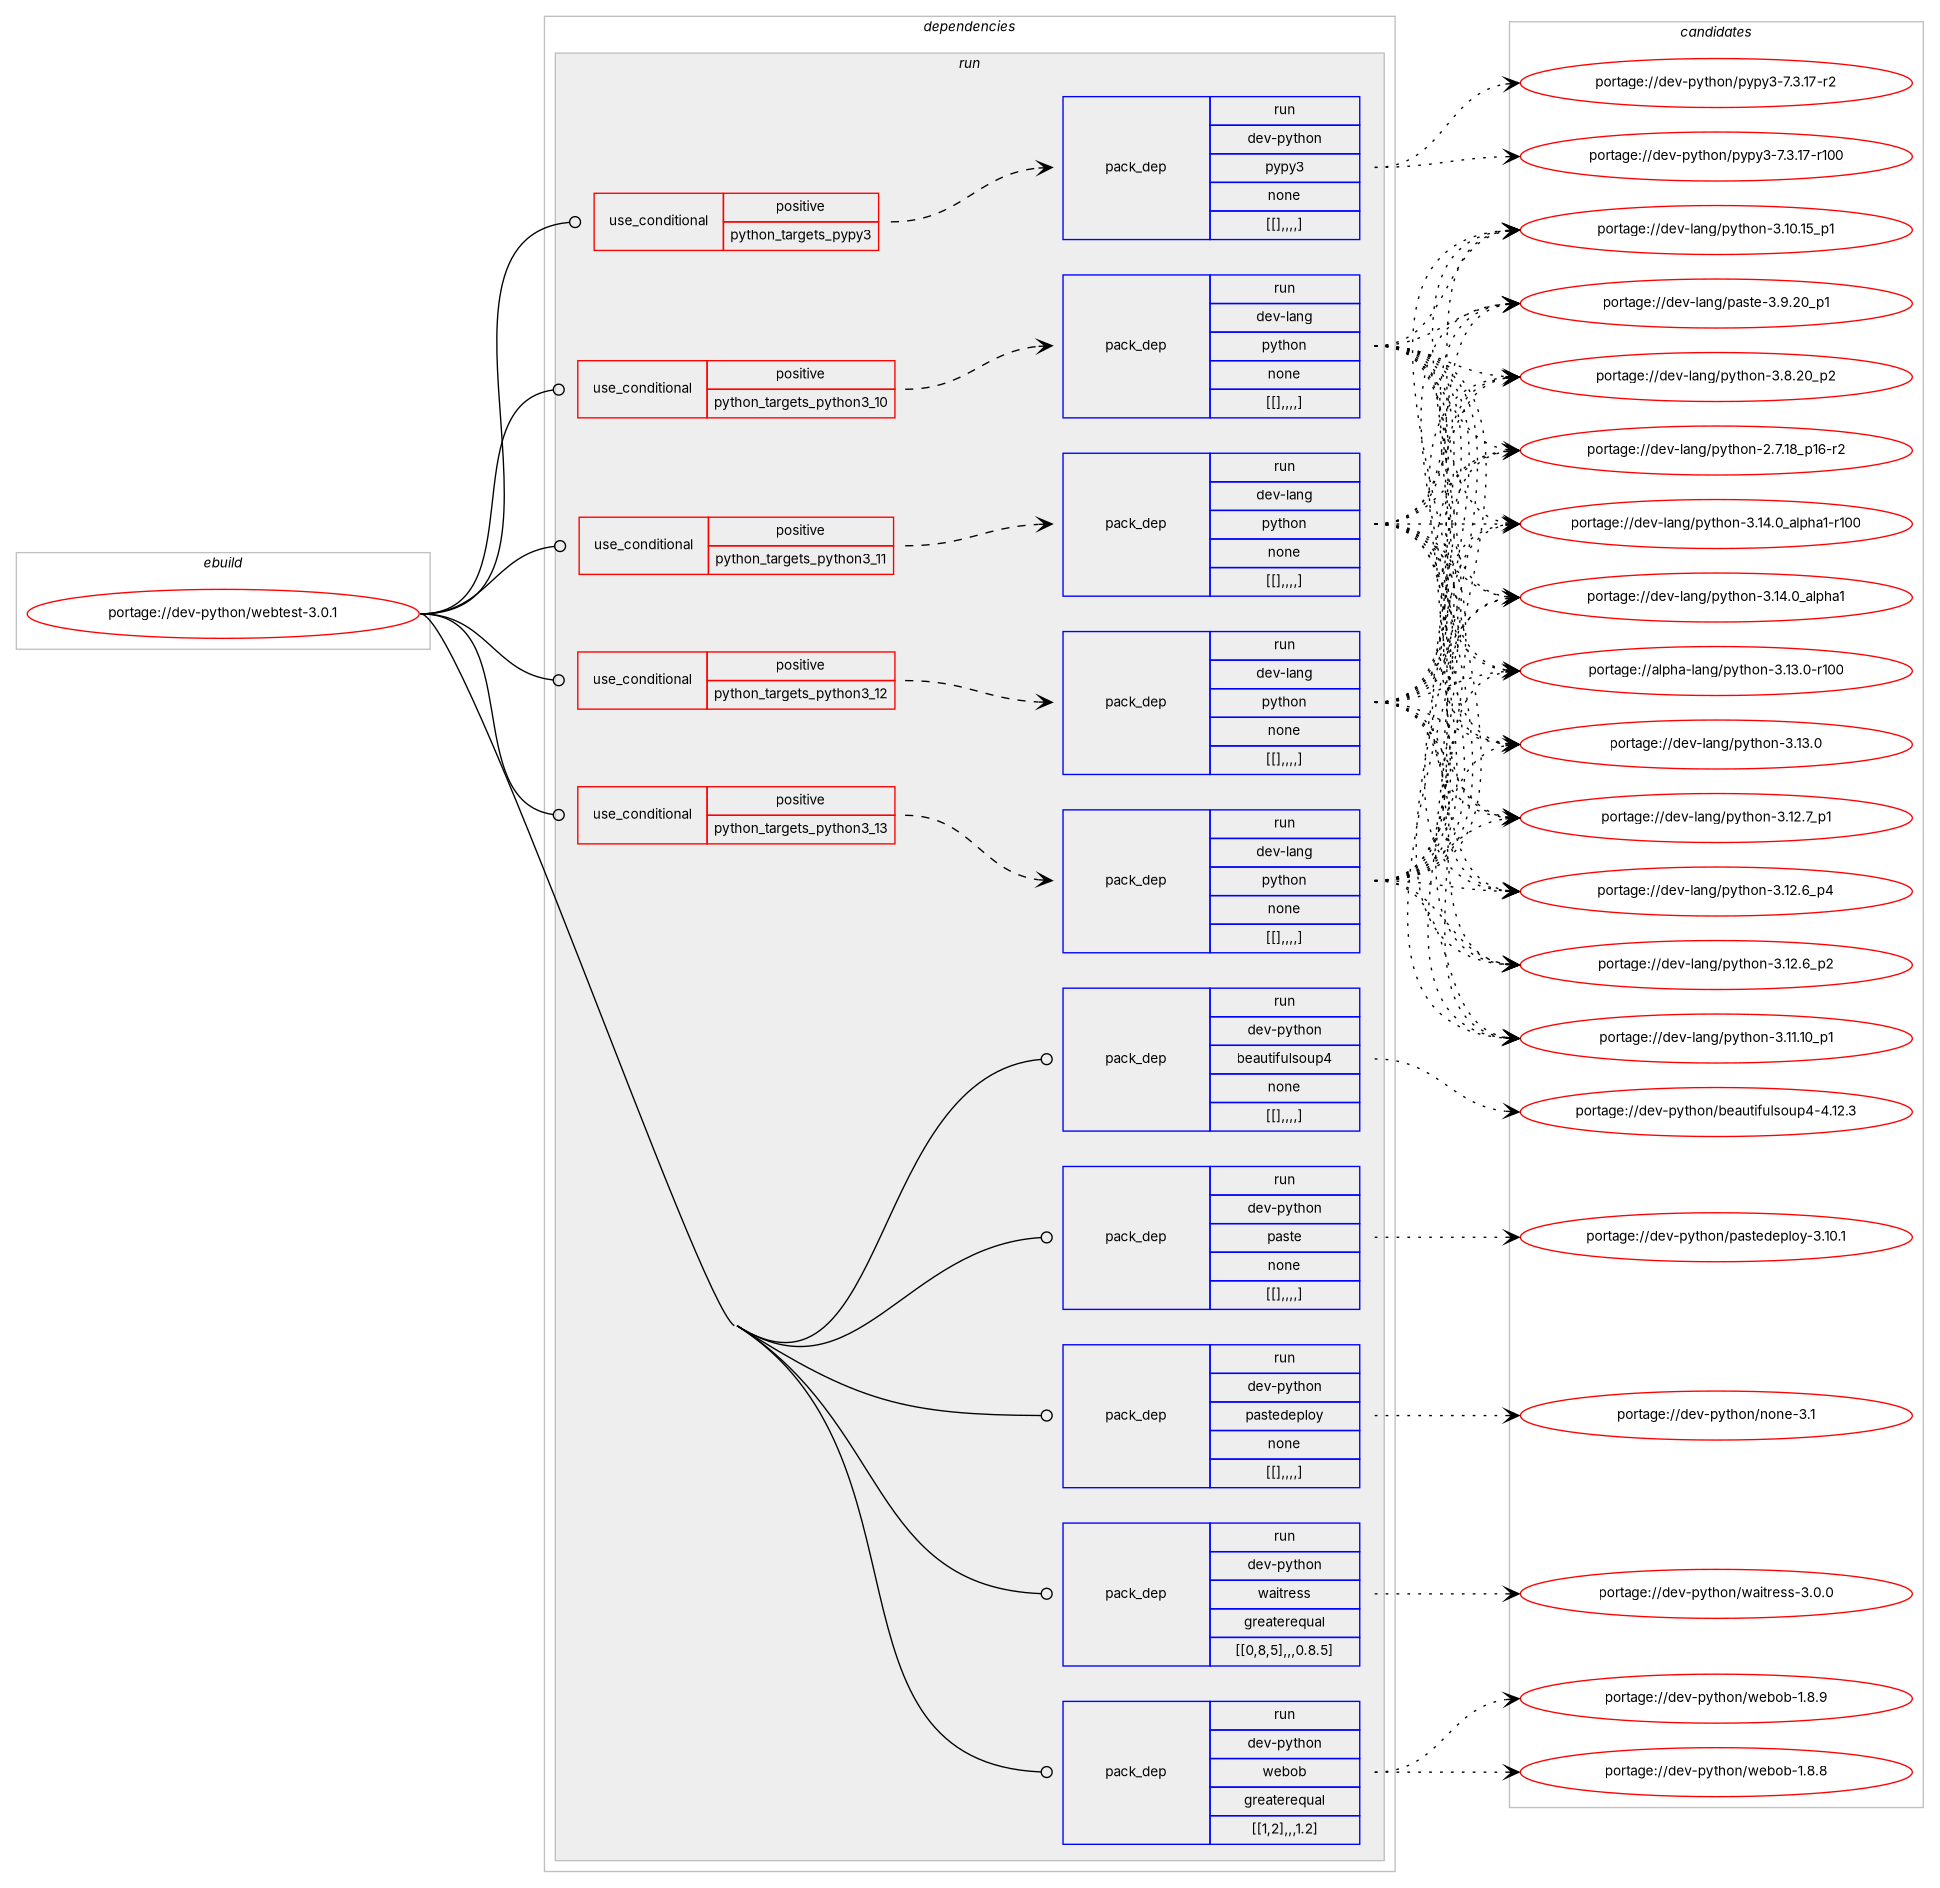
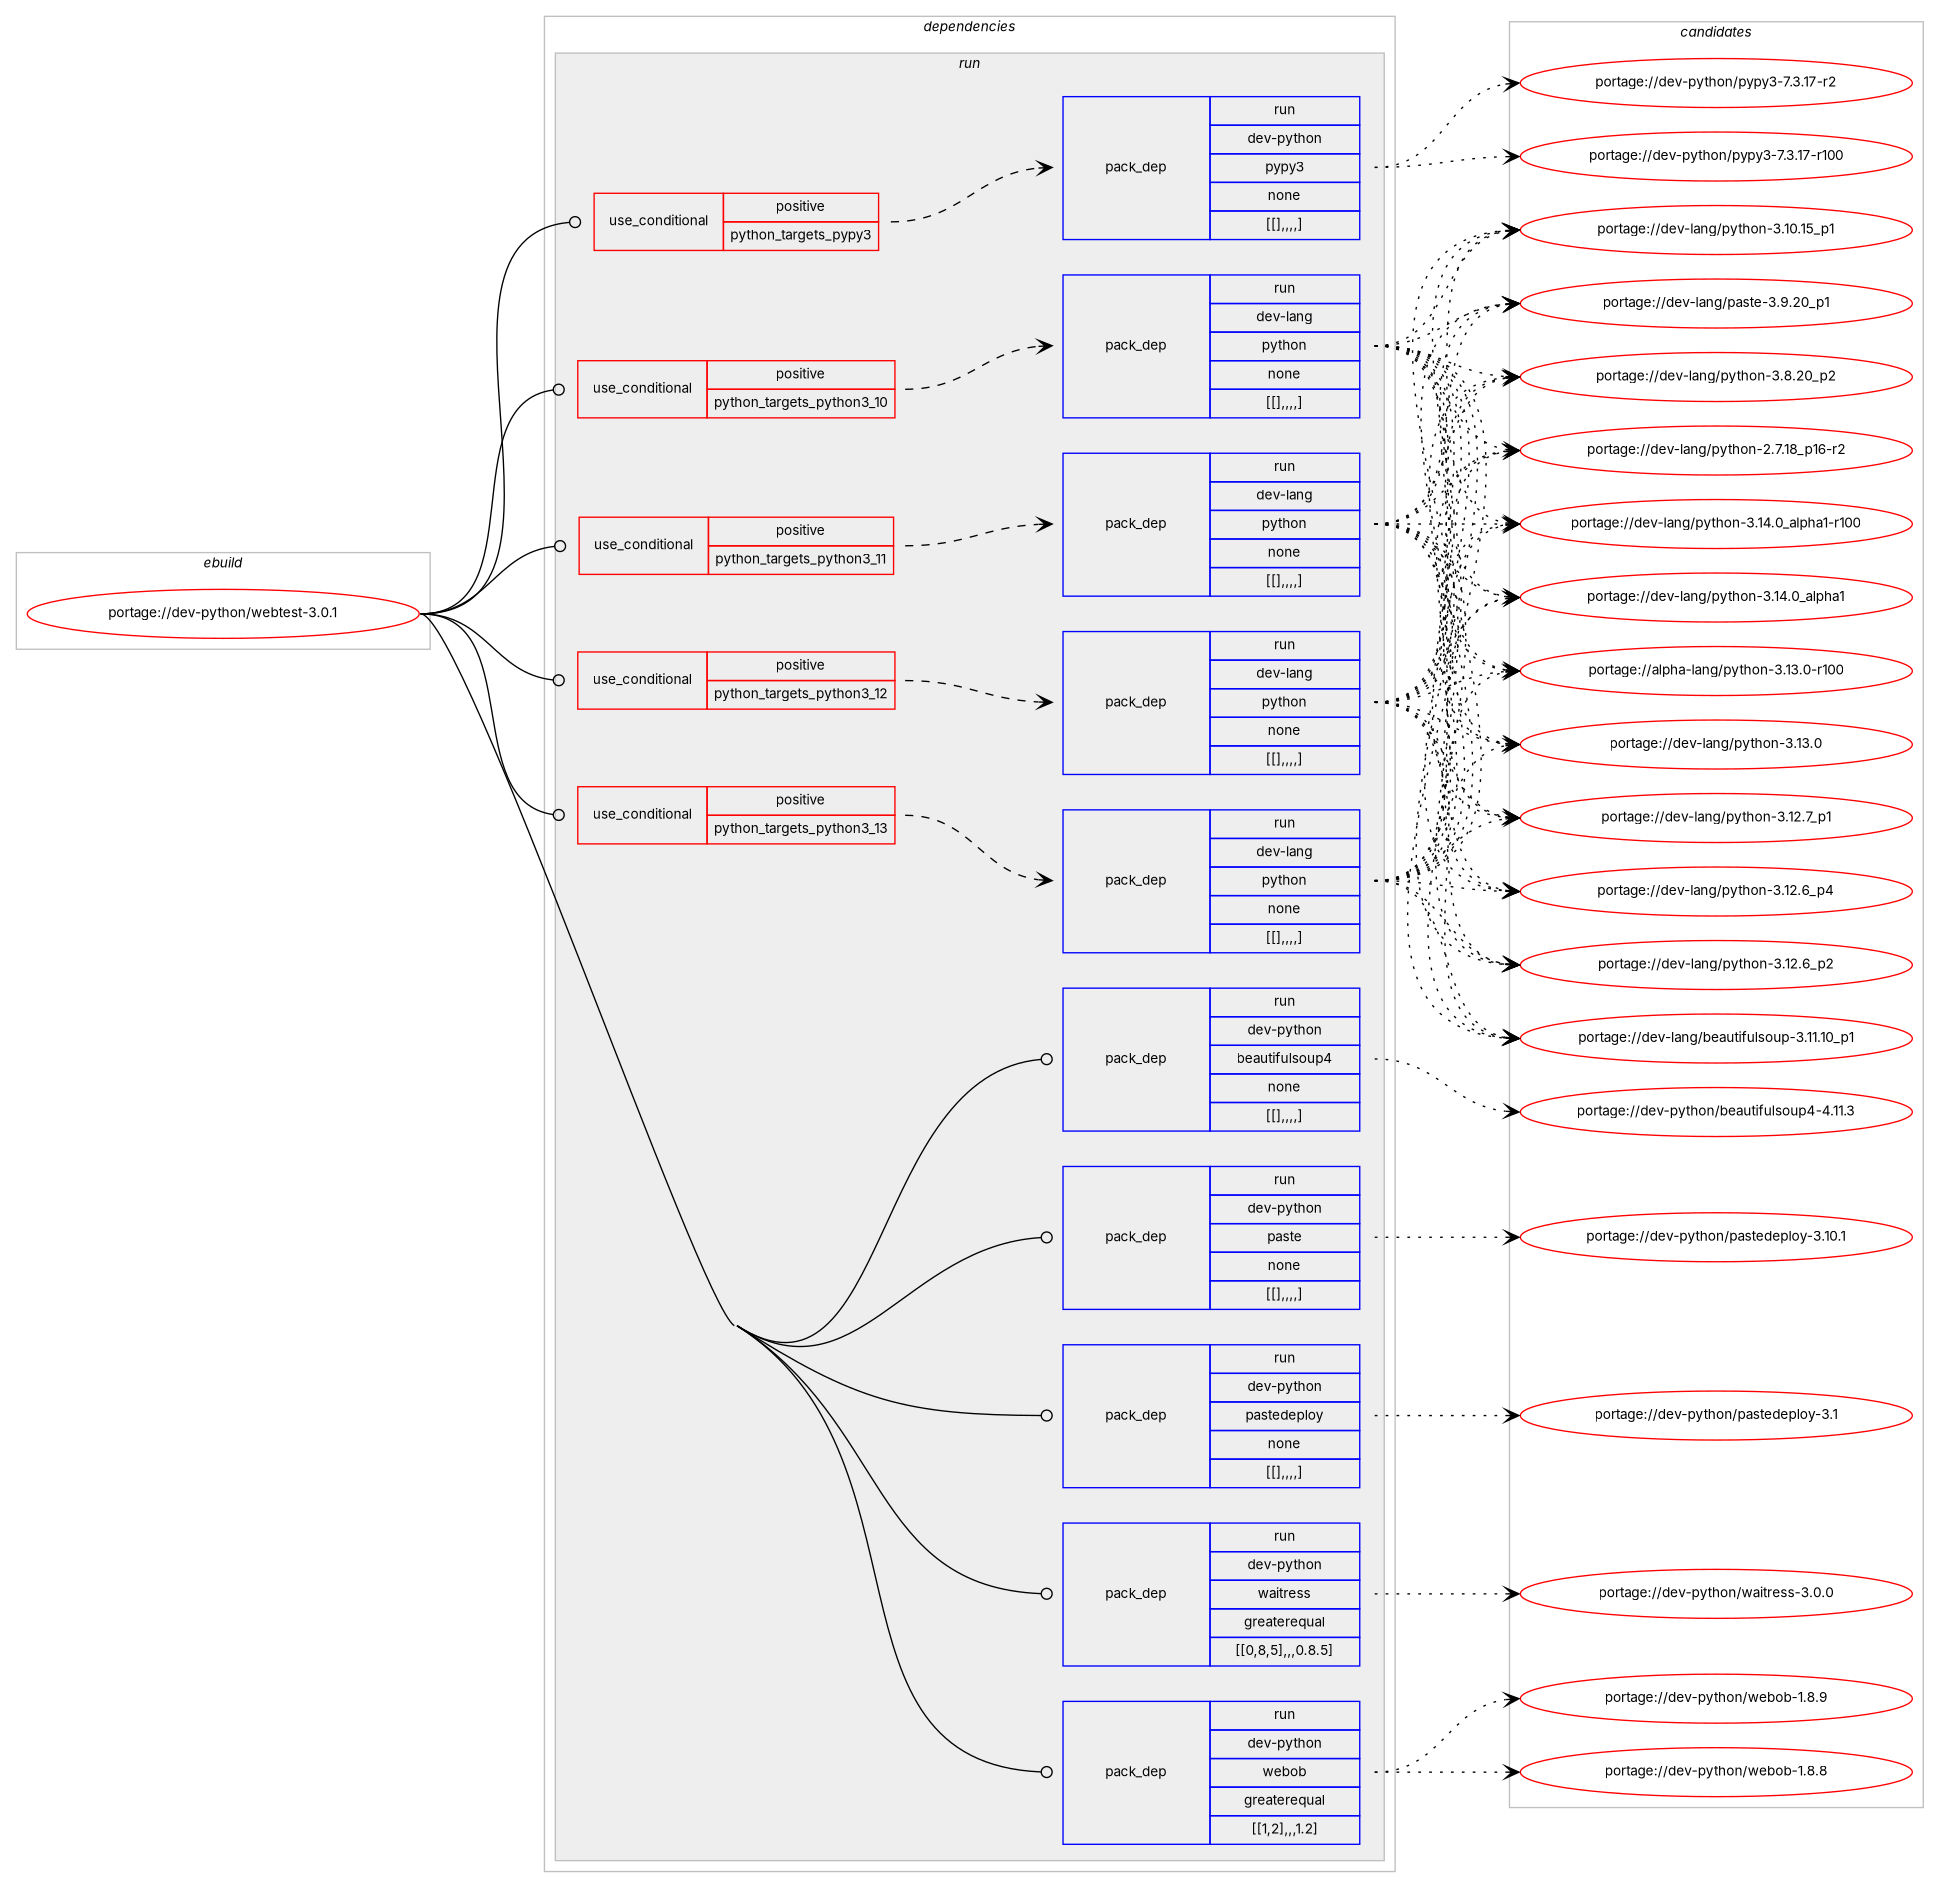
node "portage://dev-lang/python-3.11.10_p1": label "portage://dev-lang/python-3.11.10_p1" -> "portage://dev-lang/beautifulsoup-3.11.10_p1"
node "portage://dev-python/beautifulsoup4-4.12.3": label "portage://dev-python/beautifulsoup4-4.12.3" -> "portage://dev-python/beautifulsoup4-4.11.3"
node "portage://dev-python/none-3.1": label "portage://dev-python/none-3.1" -> "portage://dev-python/pastedeploy-3.1"
